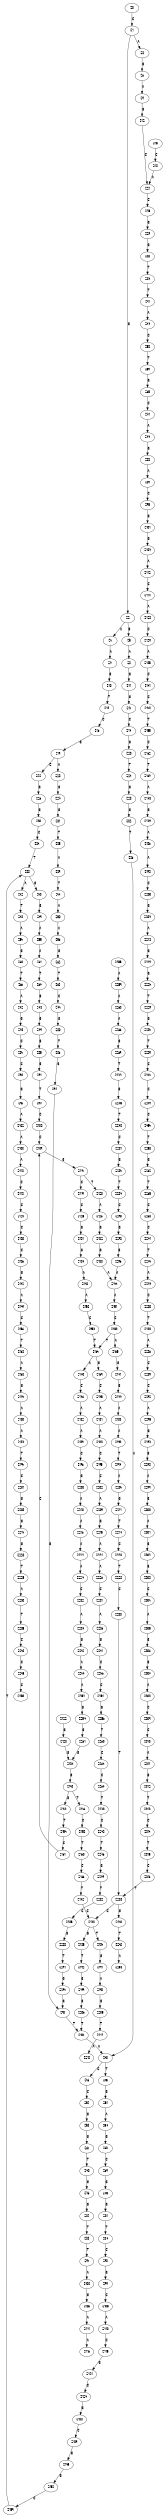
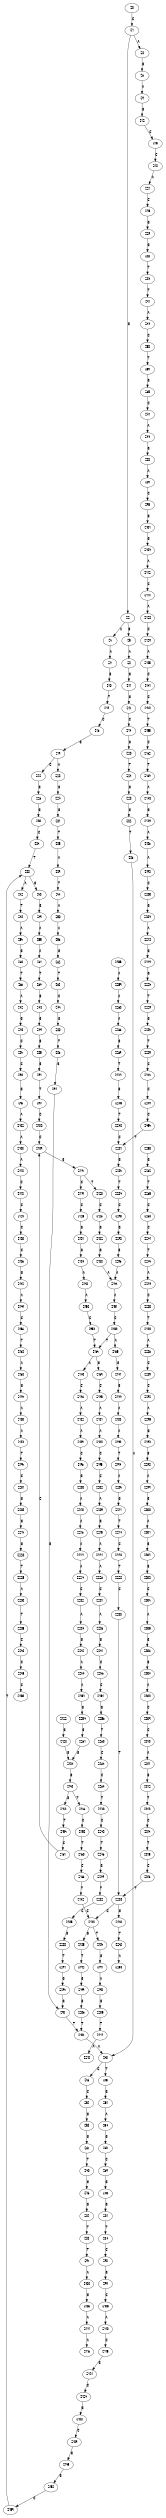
edge "S12" -> "S21": now "S12" -> "S15"
edge "S754" -> "S258": now "S754" -> "S281"
edge "S120" -> "S126": label "A" -> "C"
